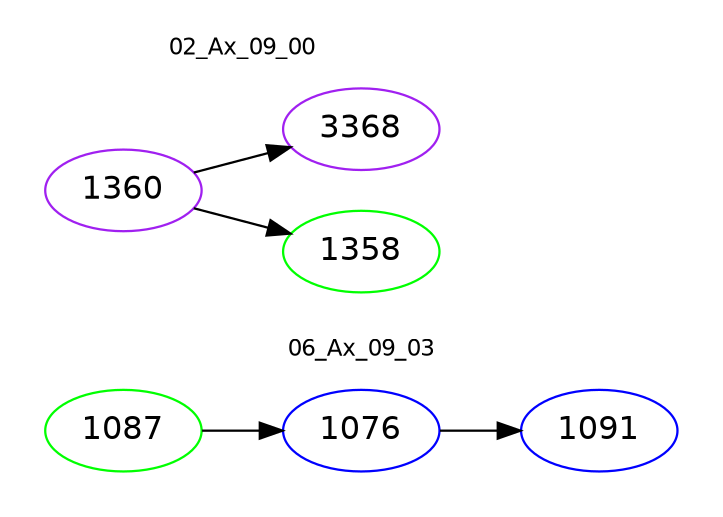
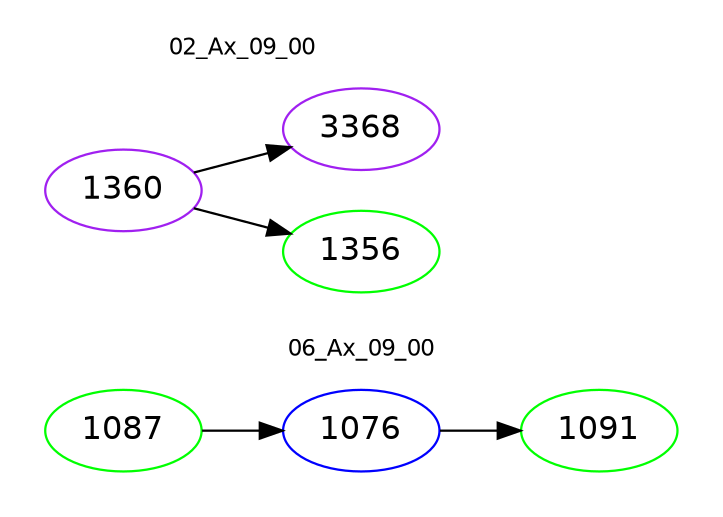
node "1358": label "1358" -> "1356"
cluster "06_Ax_09_03": label "06_Ax_09_03" -> "06_Ax_09_00"
node "1091": color blue -> green
